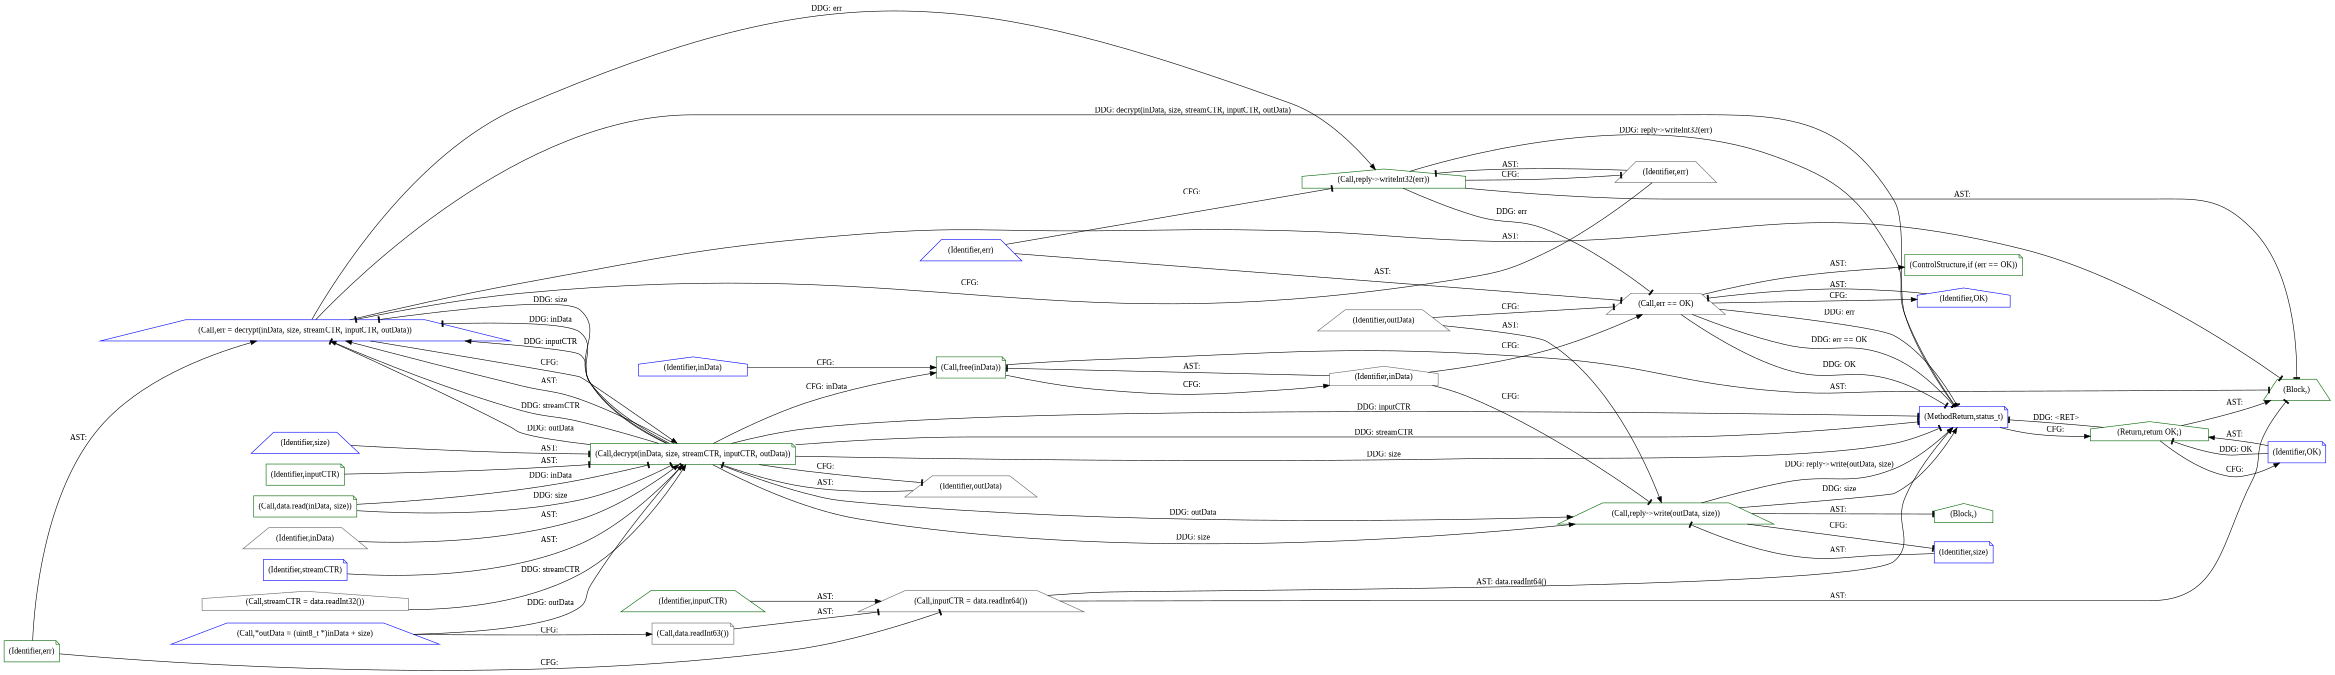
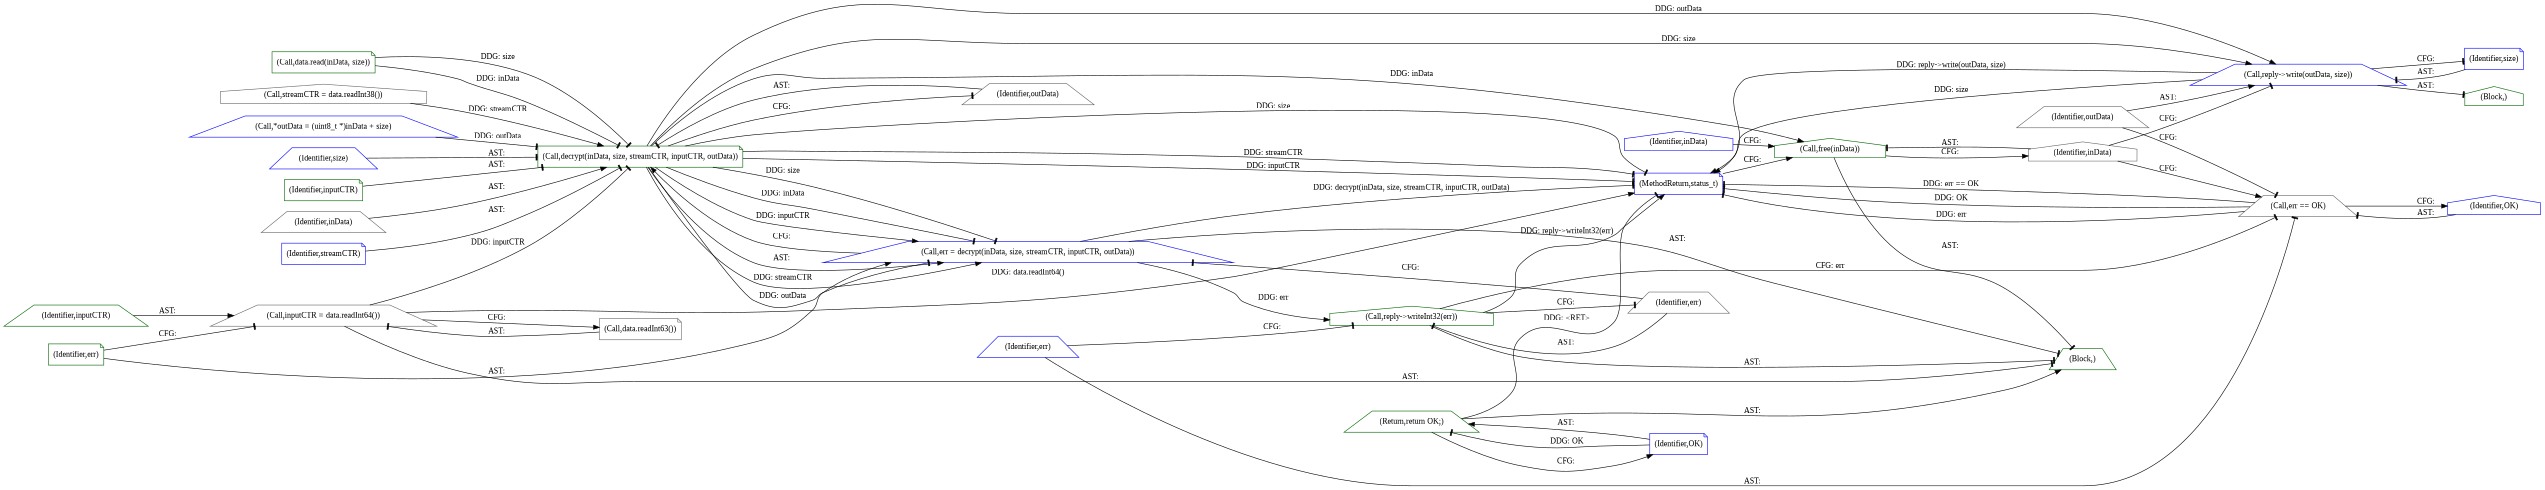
edge "(Call,reply->writeInt32(err))" -> "(MethodReturn,status_t)": arrowhead tee -> normal
edge "(Call,reply->writeInt32(err))" -> "(Call,err == OK)": label "DDG: err" -> "CFG: err"
edge "(Call,inputCTR = data.readInt64())" -> "(Call,decrypt(inData, size, streamCTR, inputCTR, outData))": added, label "DDG: inputCTR"
node "(ControlStructure,if (err == OK))": removed
node "(Call,free(inData))": shape note -> house
edge "(Call,decrypt(inData, size, streamCTR, inputCTR, outData))" -> "(Call,free(inData))": label "CFG: inData" -> "DDG: inData"
node "(Return,return OK;)": shape house -> trapezium
edge "(MethodReturn,status_t)" -> "(Return,return OK;)": now "(MethodReturn,status_t)" -> "(Call,free(inData))"
node "(Call,reply->write(outData, size))": color darkgreen -> blue
edge "(Identifier,streamCTR)" -> "(Call,decrypt(inData, size, streamCTR, inputCTR, outData))": arrowhead normal -> tee
edge "(Call,inputCTR = data.readInt64())" -> "(MethodReturn,status_t)": label "AST: data.readInt64()" -> "DDG: data.readInt64()"
node "(Call,streamCTR = data.readInt32())": label "(Call,streamCTR = data.readInt32())" -> "(Call,streamCTR = data.readInt38())"
edge "(Call,*outData = (uint8_t *)inData + size)" -> "(Call,data.readInt63())": now "(Call,inputCTR = data.readInt64())" -> "(Call,data.readInt63())"
